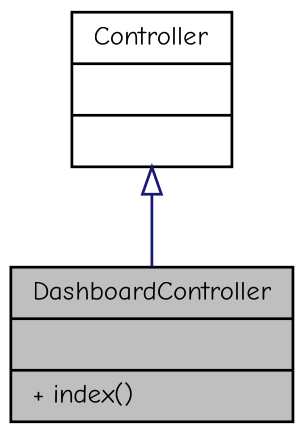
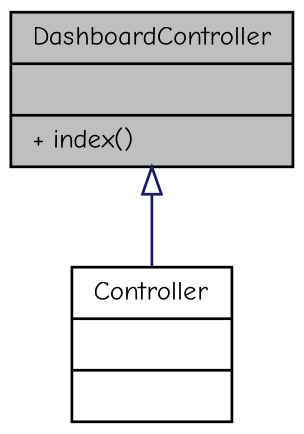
edge "DashboardController" -> "Controller": reversed
